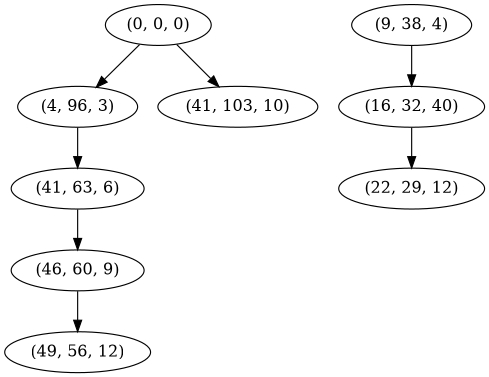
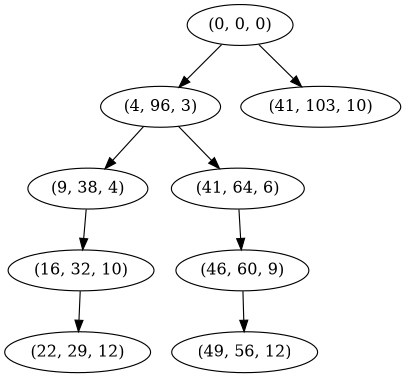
node "(16, 32, 40)": label "(16, 32, 40)" -> "(16, 32, 10)"
edge "(4, 96, 3)" -> "(9, 38, 4)": added
node "(41, 63, 6)": label "(41, 63, 6)" -> "(41, 64, 6)"
